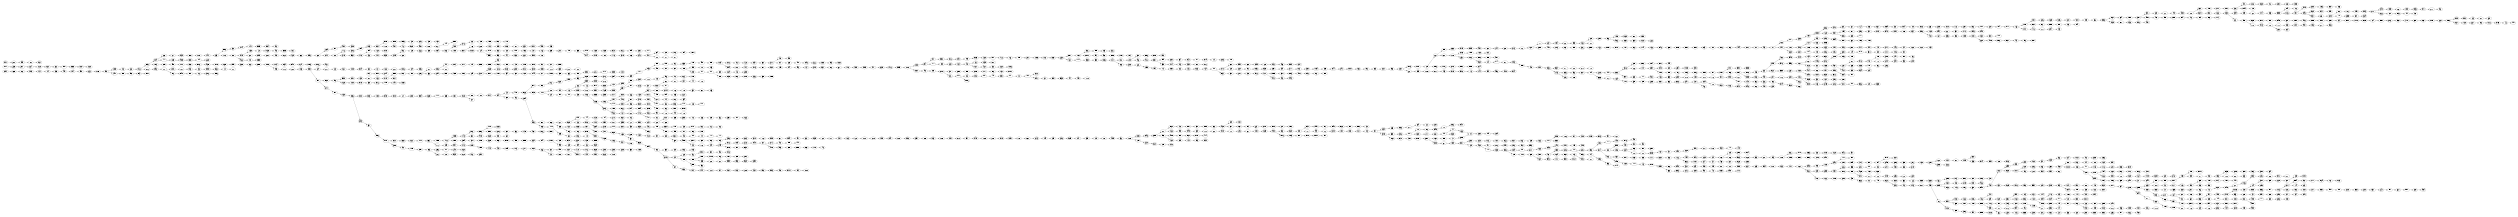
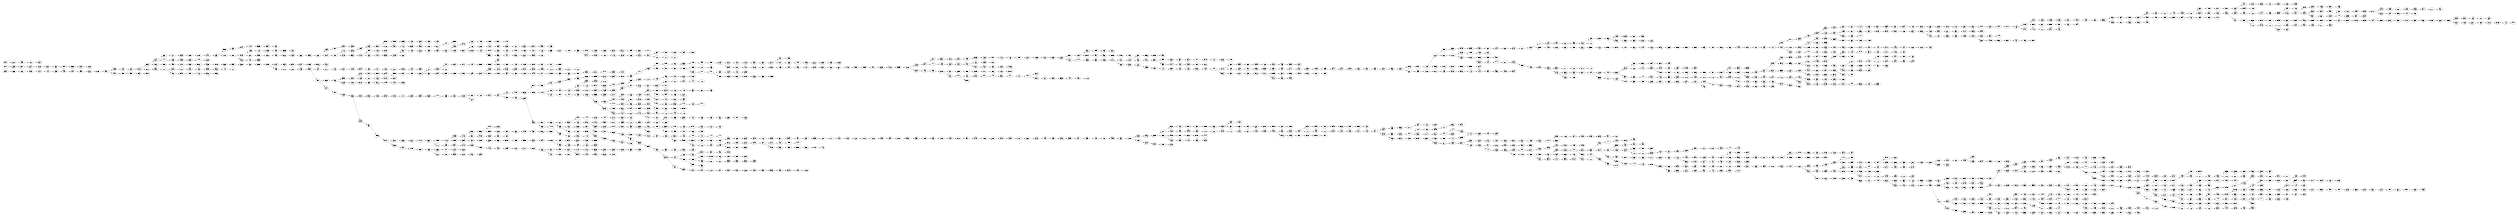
node "6V3": added
